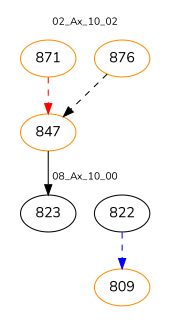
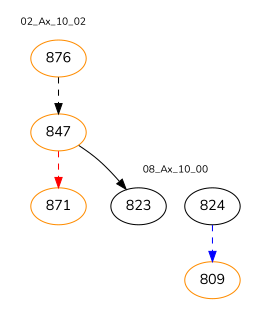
edge "871" -> "847": reversed
node "822": label "822" -> "824"
